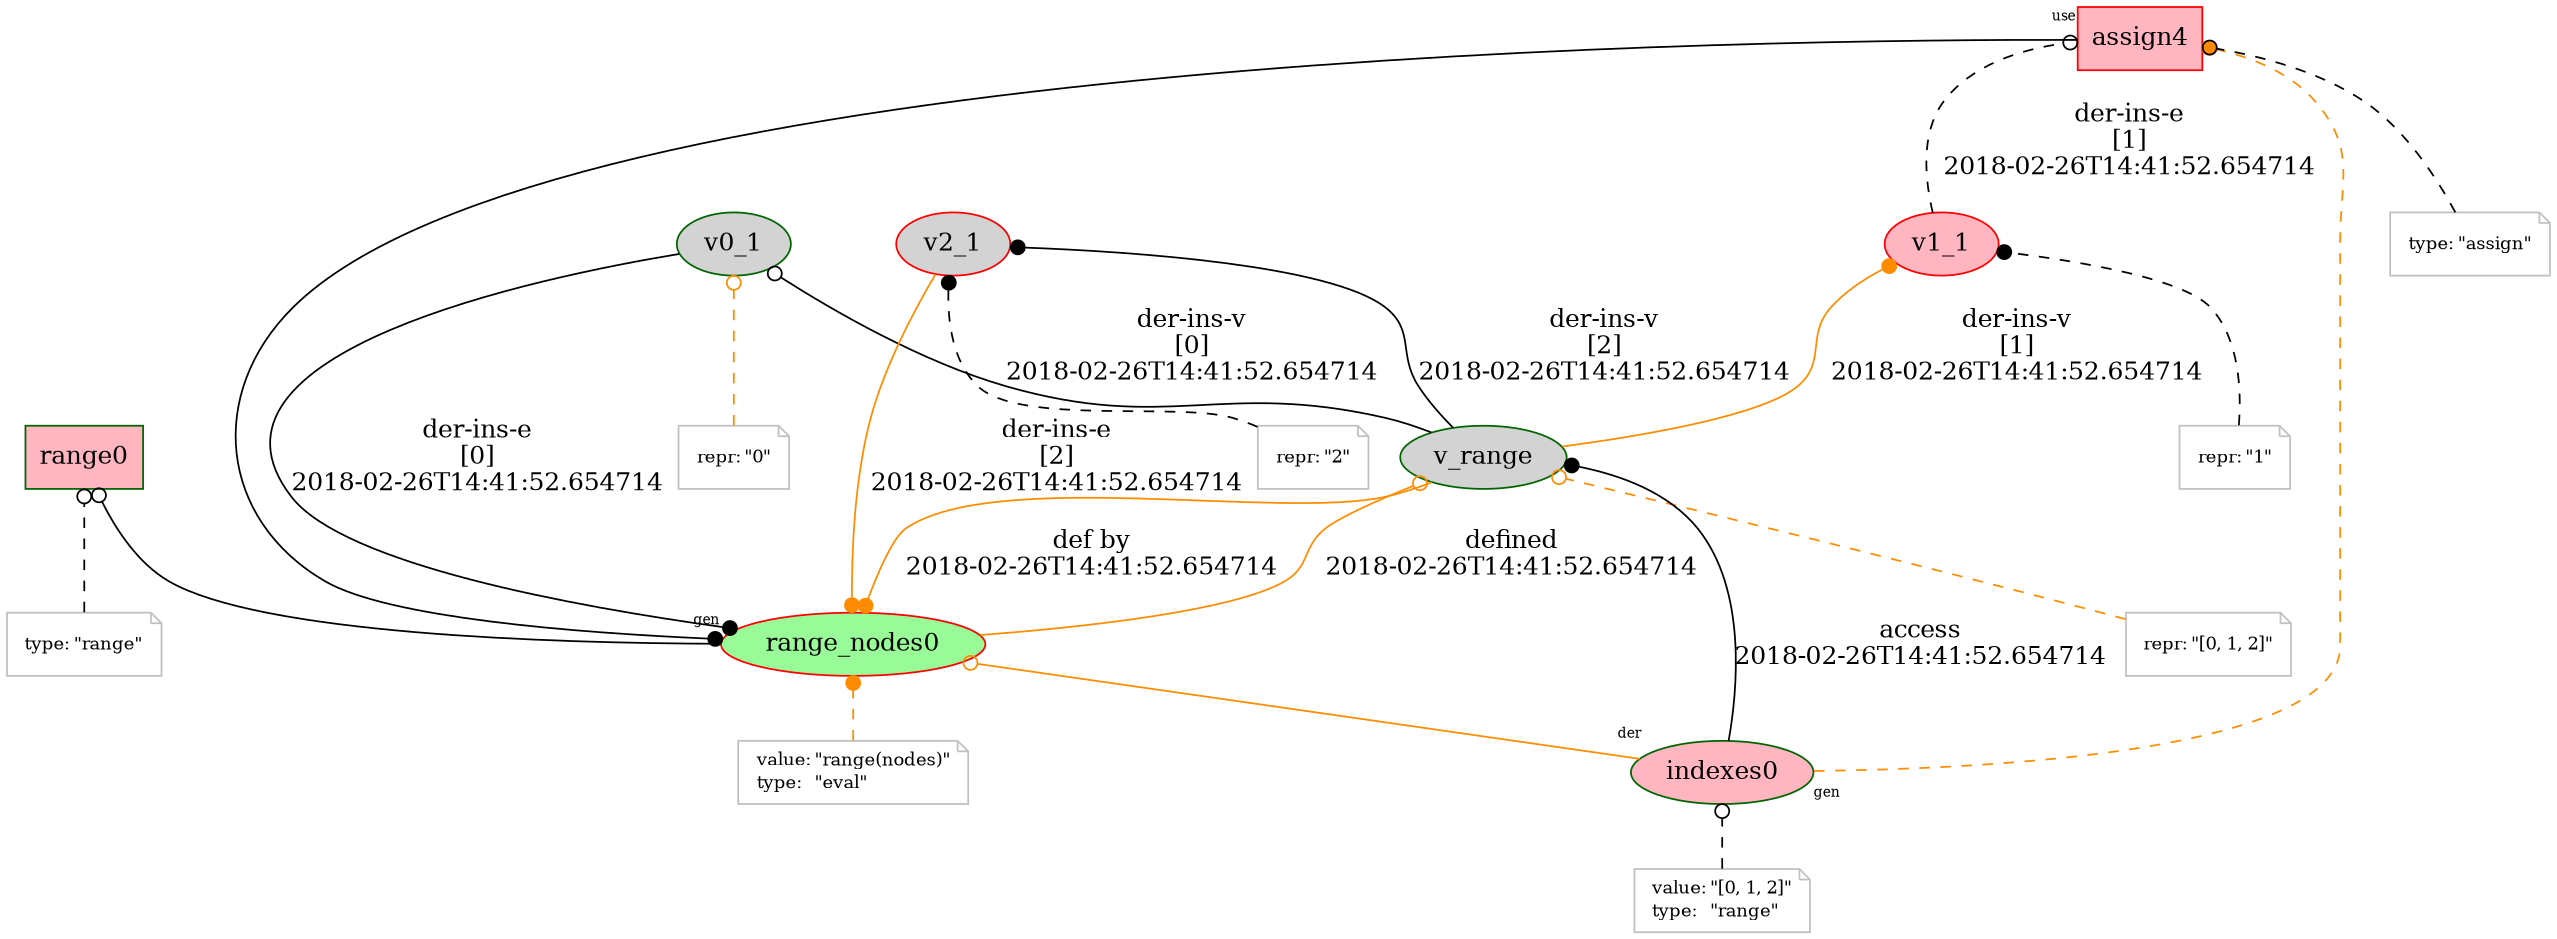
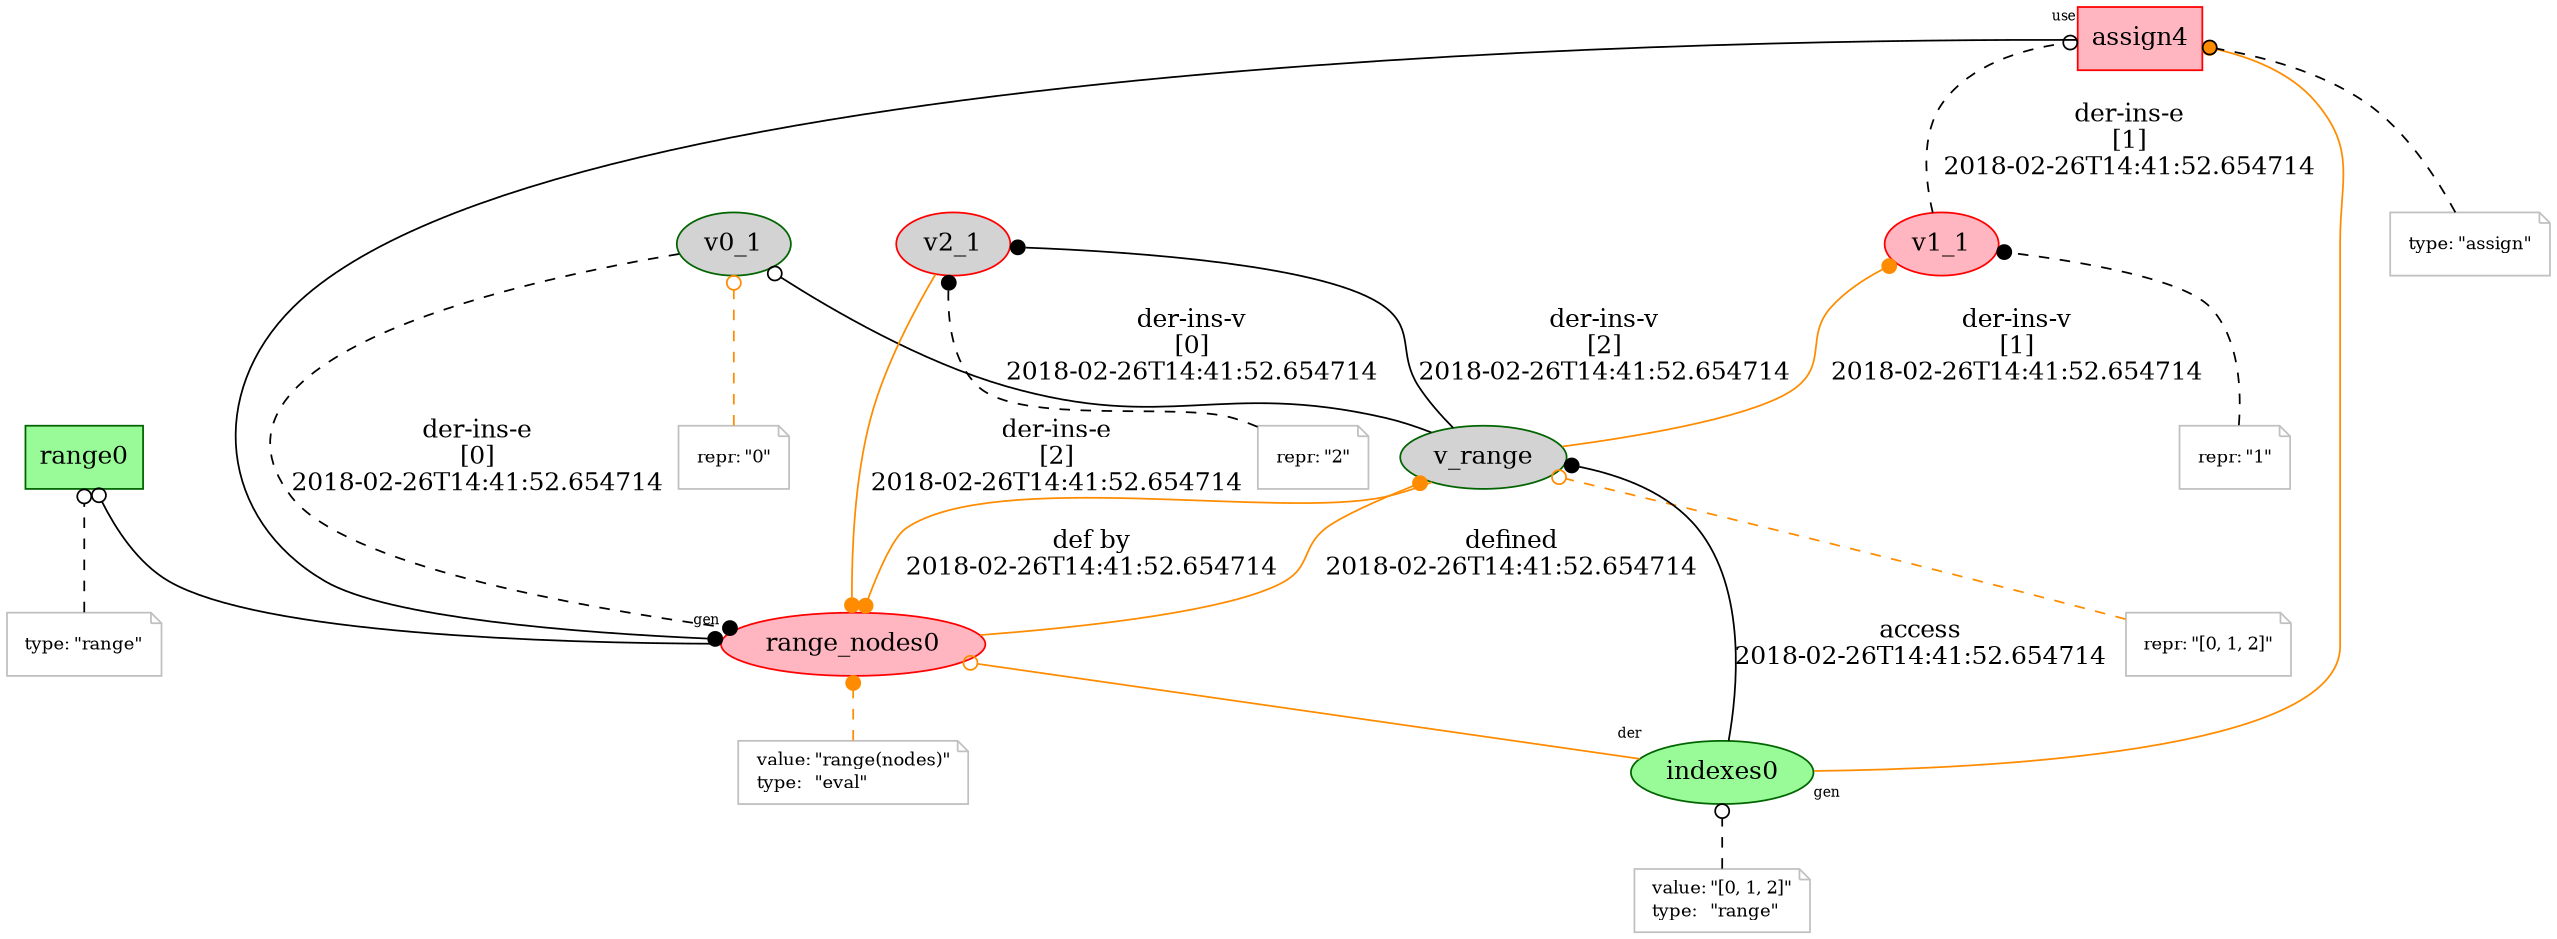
node "range0": fillcolor lightpink -> palegreen
edge "v0_1" -> "range_nodes0": style solid -> dashed
edge "indexes0" -> "assign4": style dashed -> solid
edge "range_nodes0" -> "v_range": arrowhead odot -> dot
node "range_nodes0": fillcolor palegreen -> lightpink
node "indexes0": fillcolor lightpink -> palegreen
